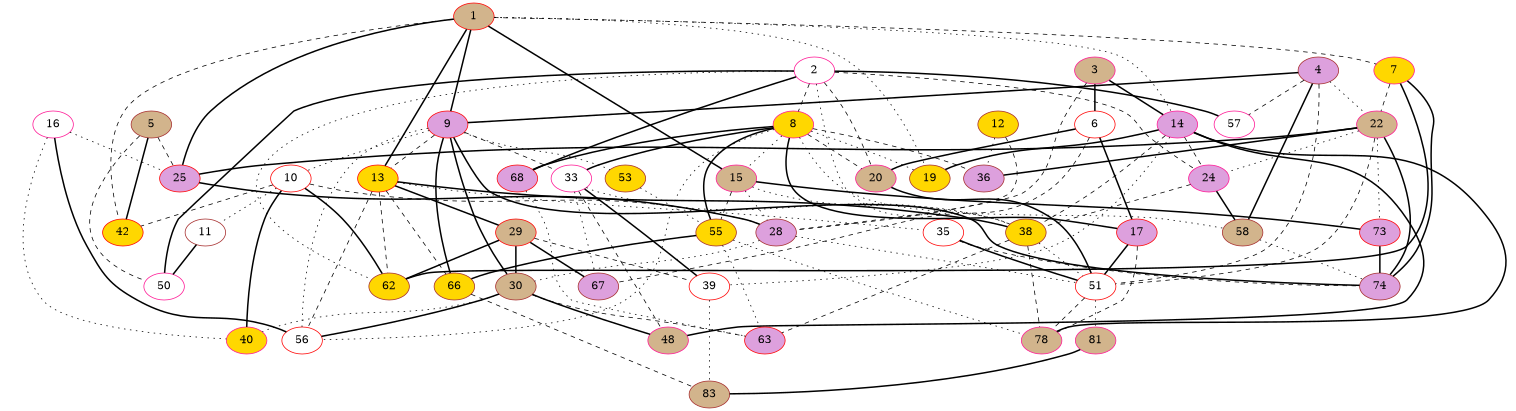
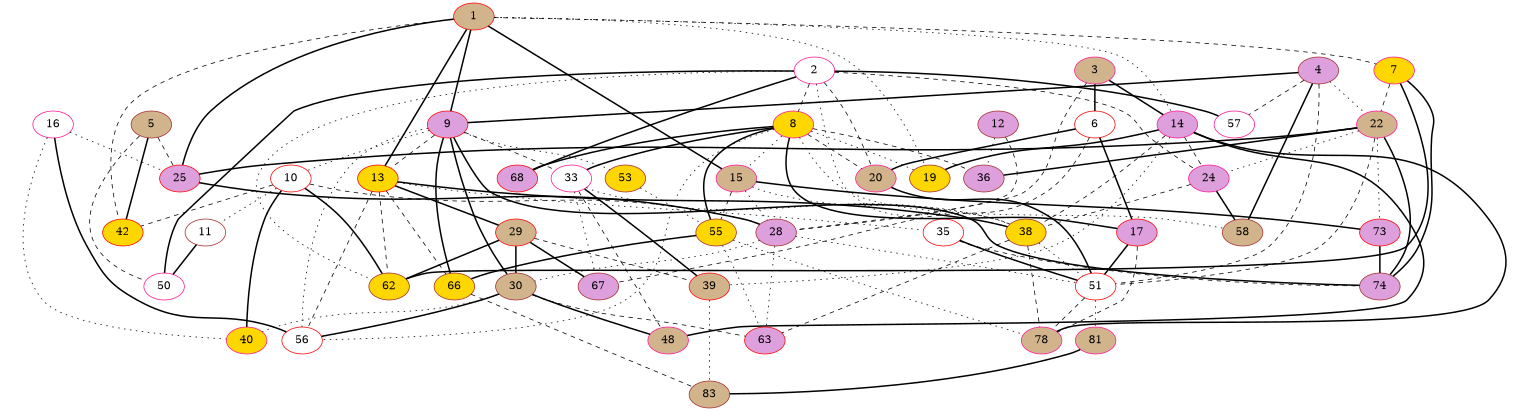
node "12": fillcolor gold -> plum
edge "58" -- "74": removed
node "39": fillcolor white -> tan
edge "68" -- "63": now "28" -- "63"
